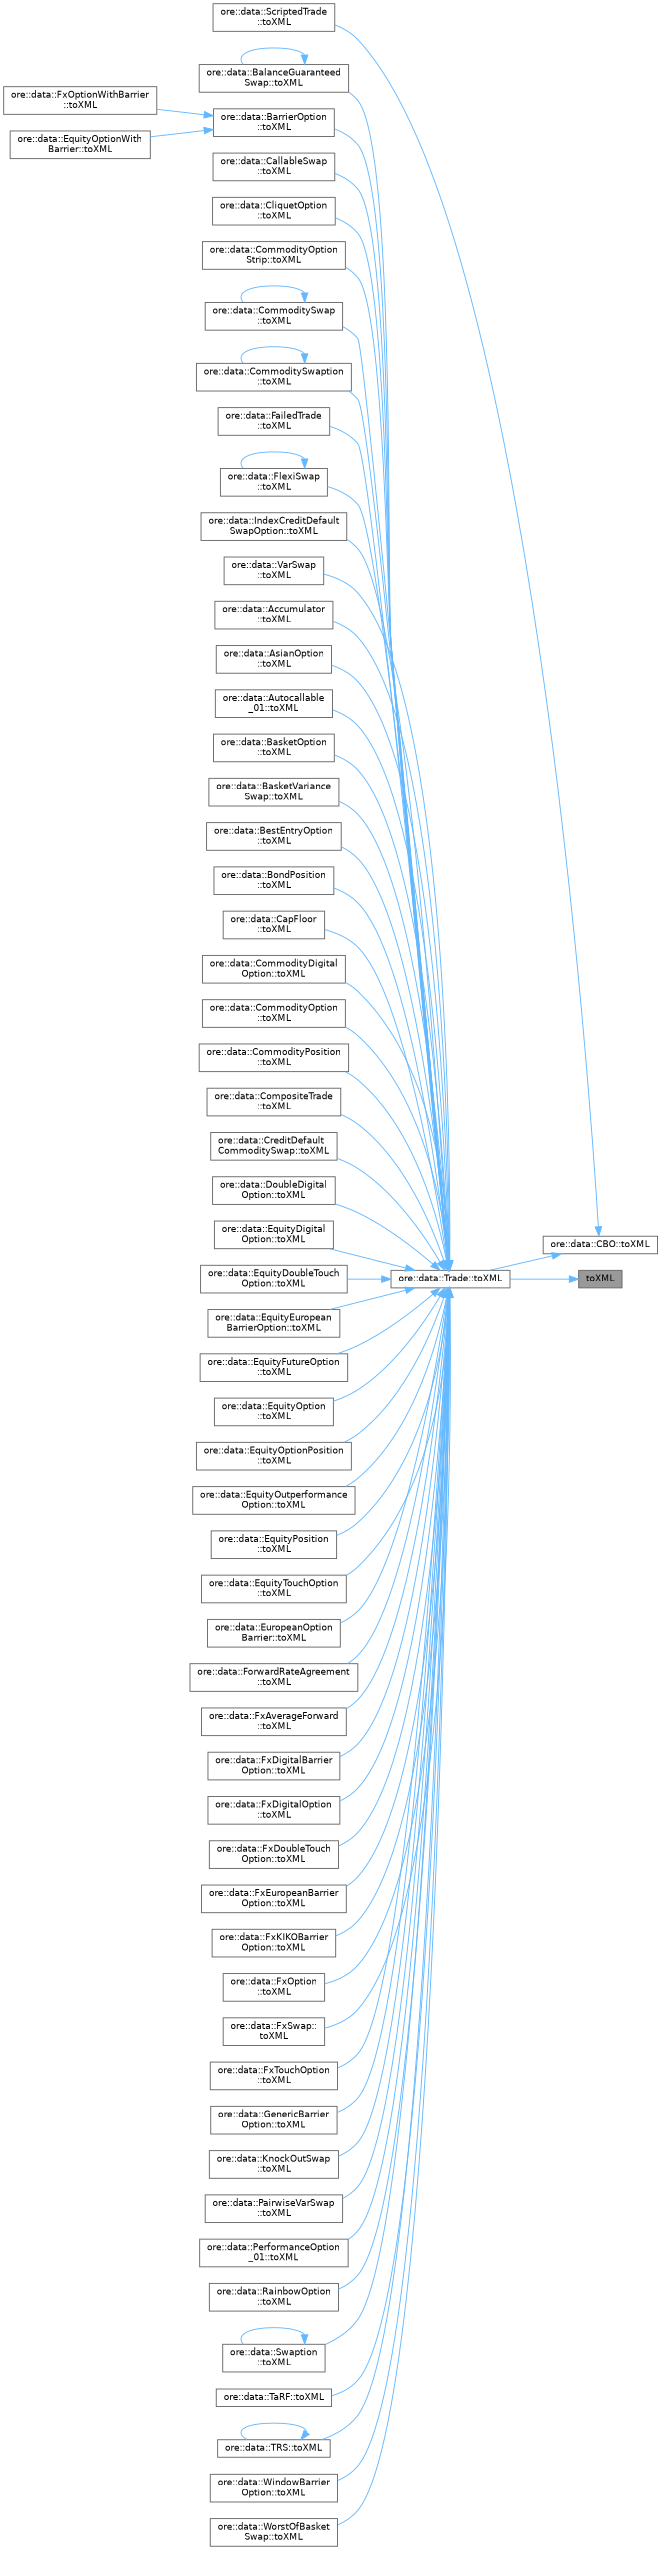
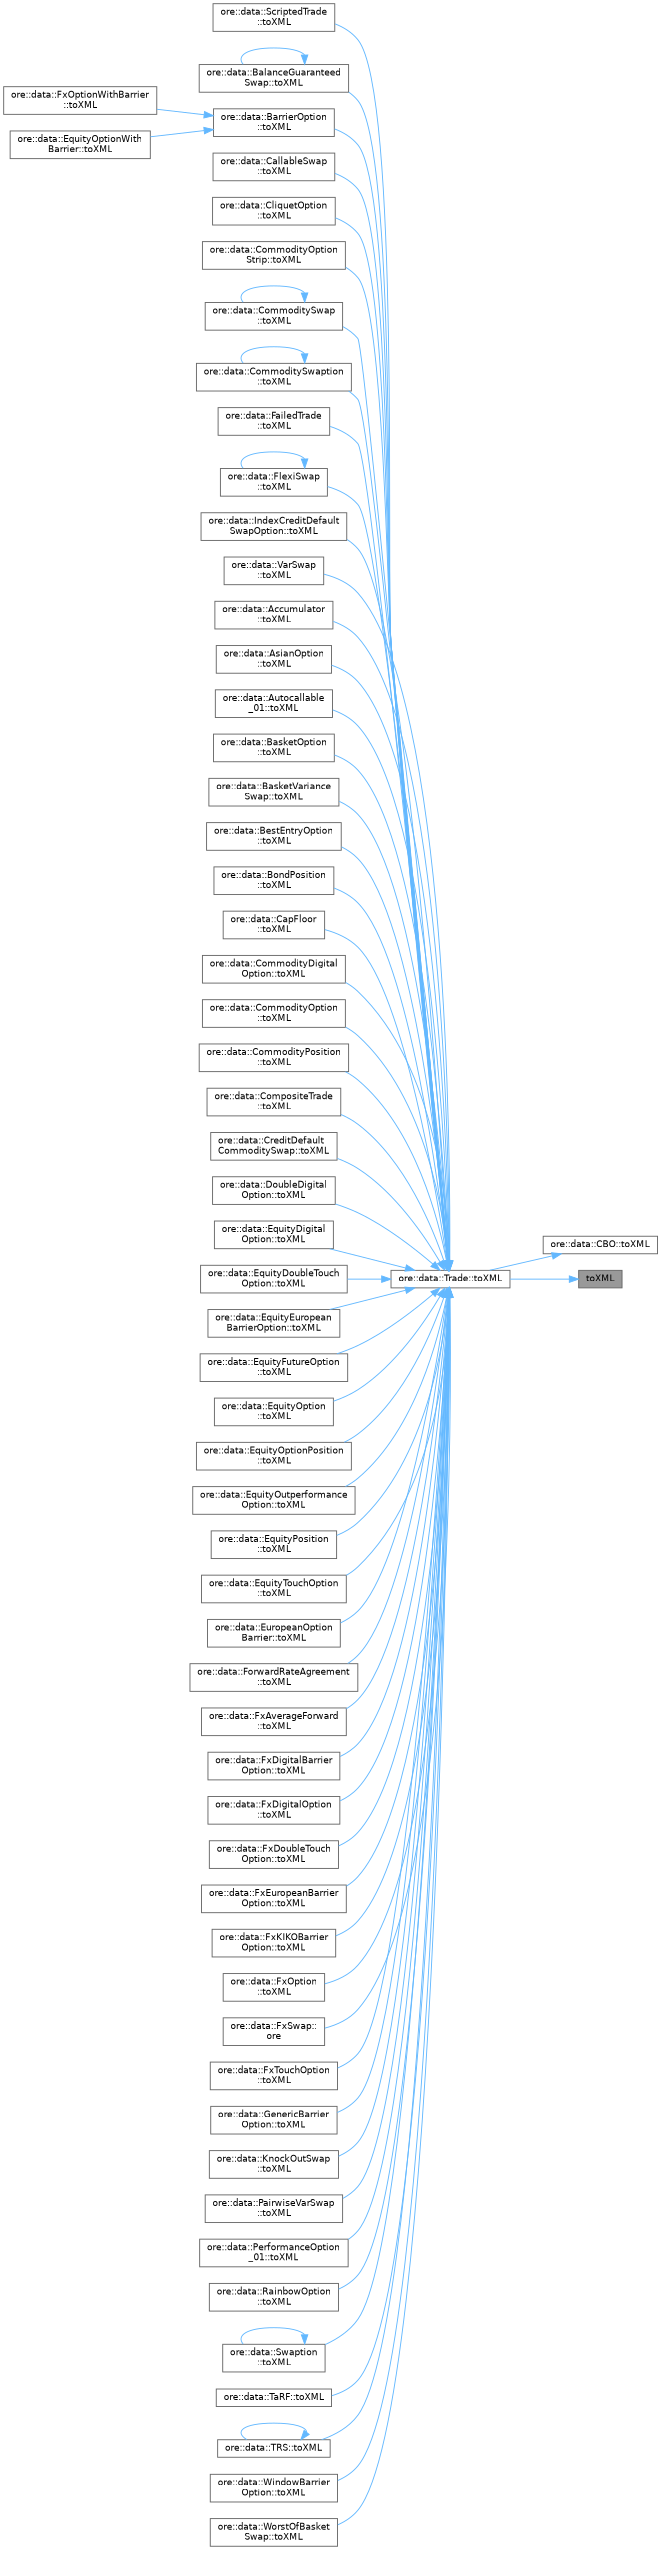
edge "ore::data::ScriptedTrade ::toXML" -> "ore::data::CBO::toXML": now "ore::data::ScriptedTrade ::toXML" -> "ore::data::Trade::toXML"
node "ore::data::FxSwap:: toXML": label "ore::data::FxSwap:: toXML" -> "ore::data::FxSwap:: ore"
